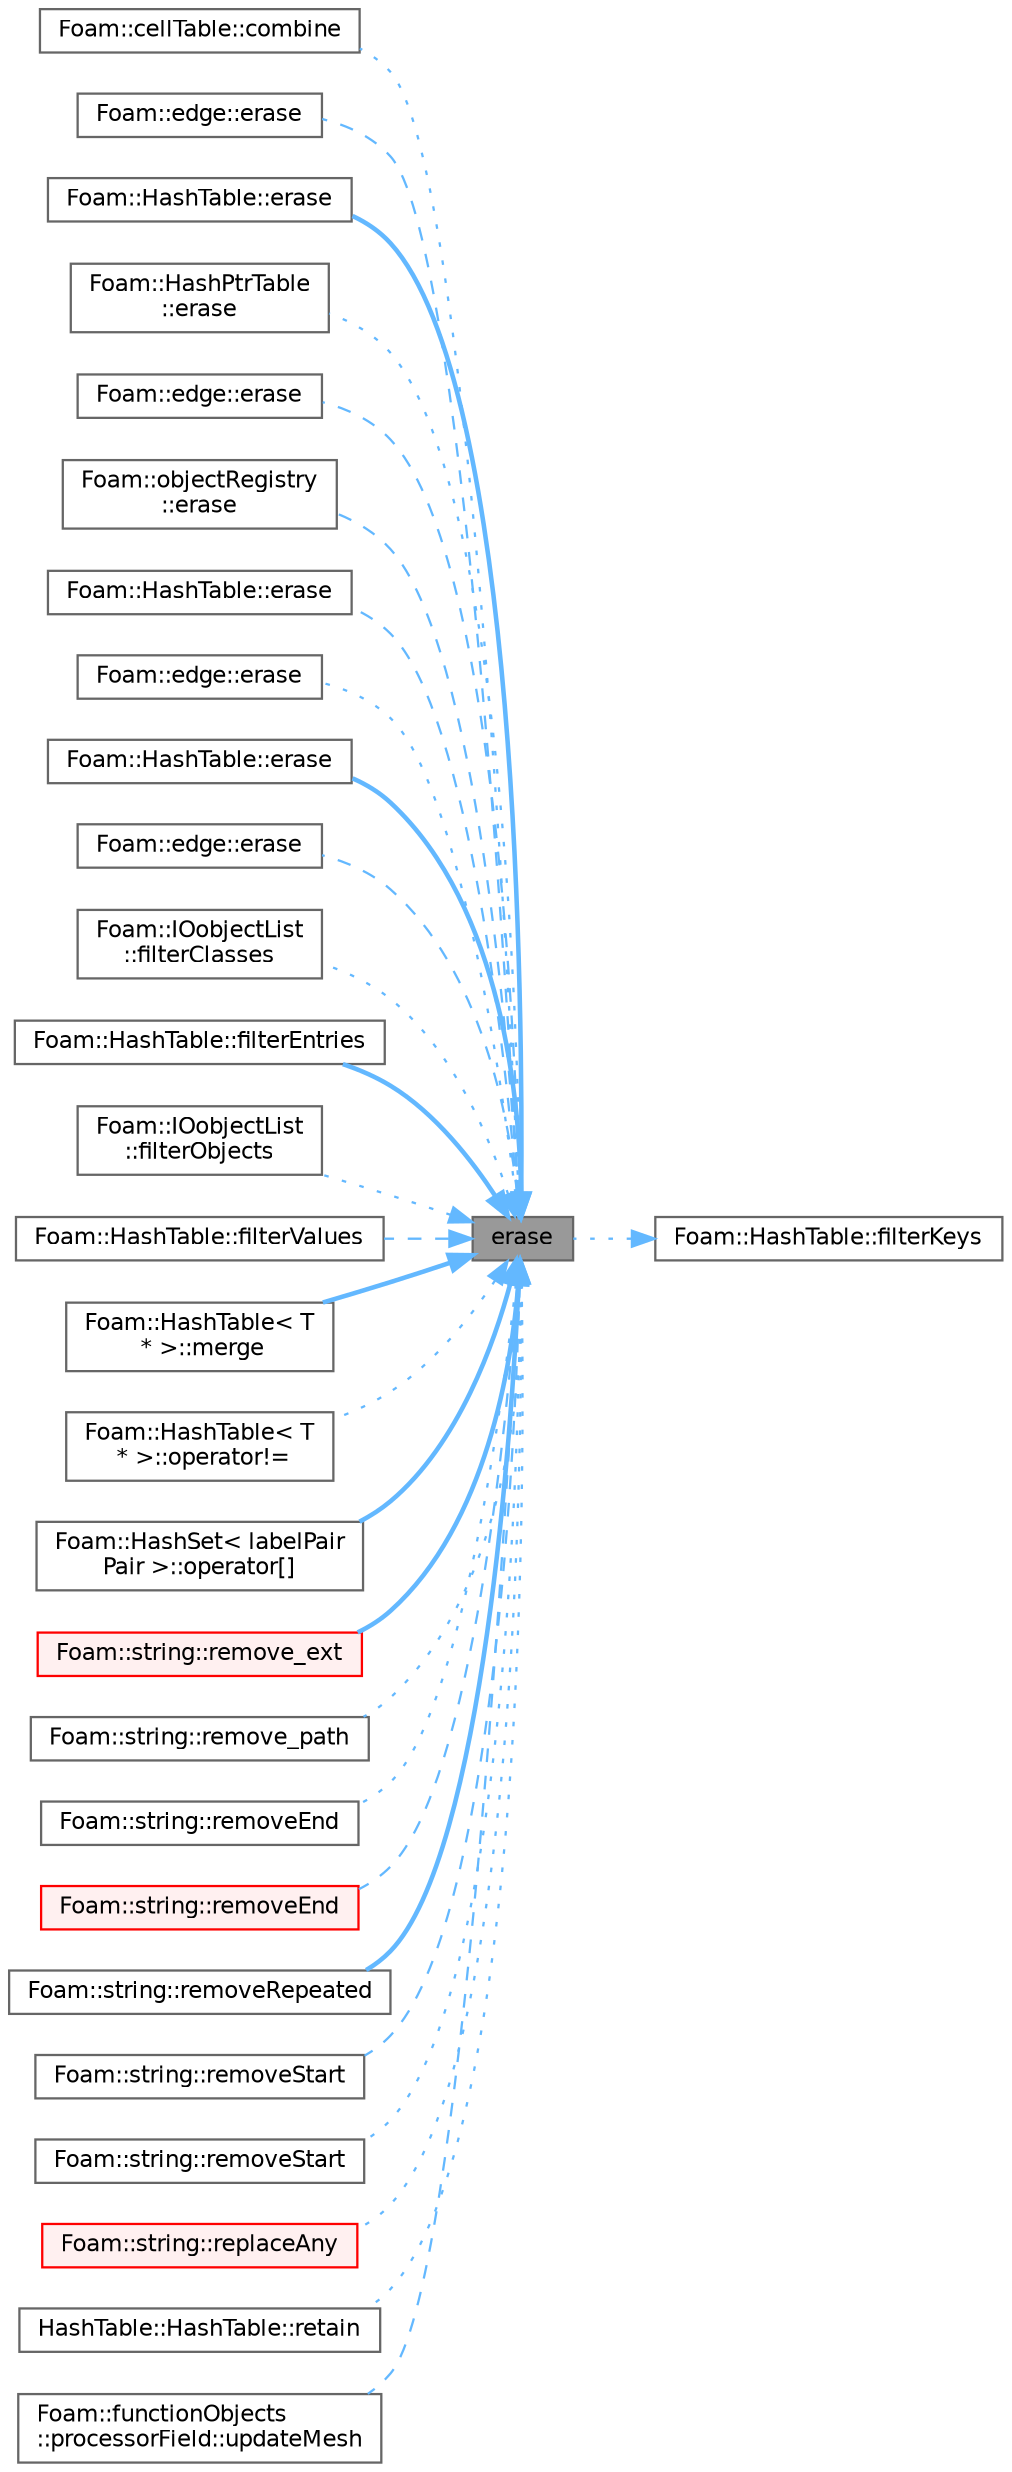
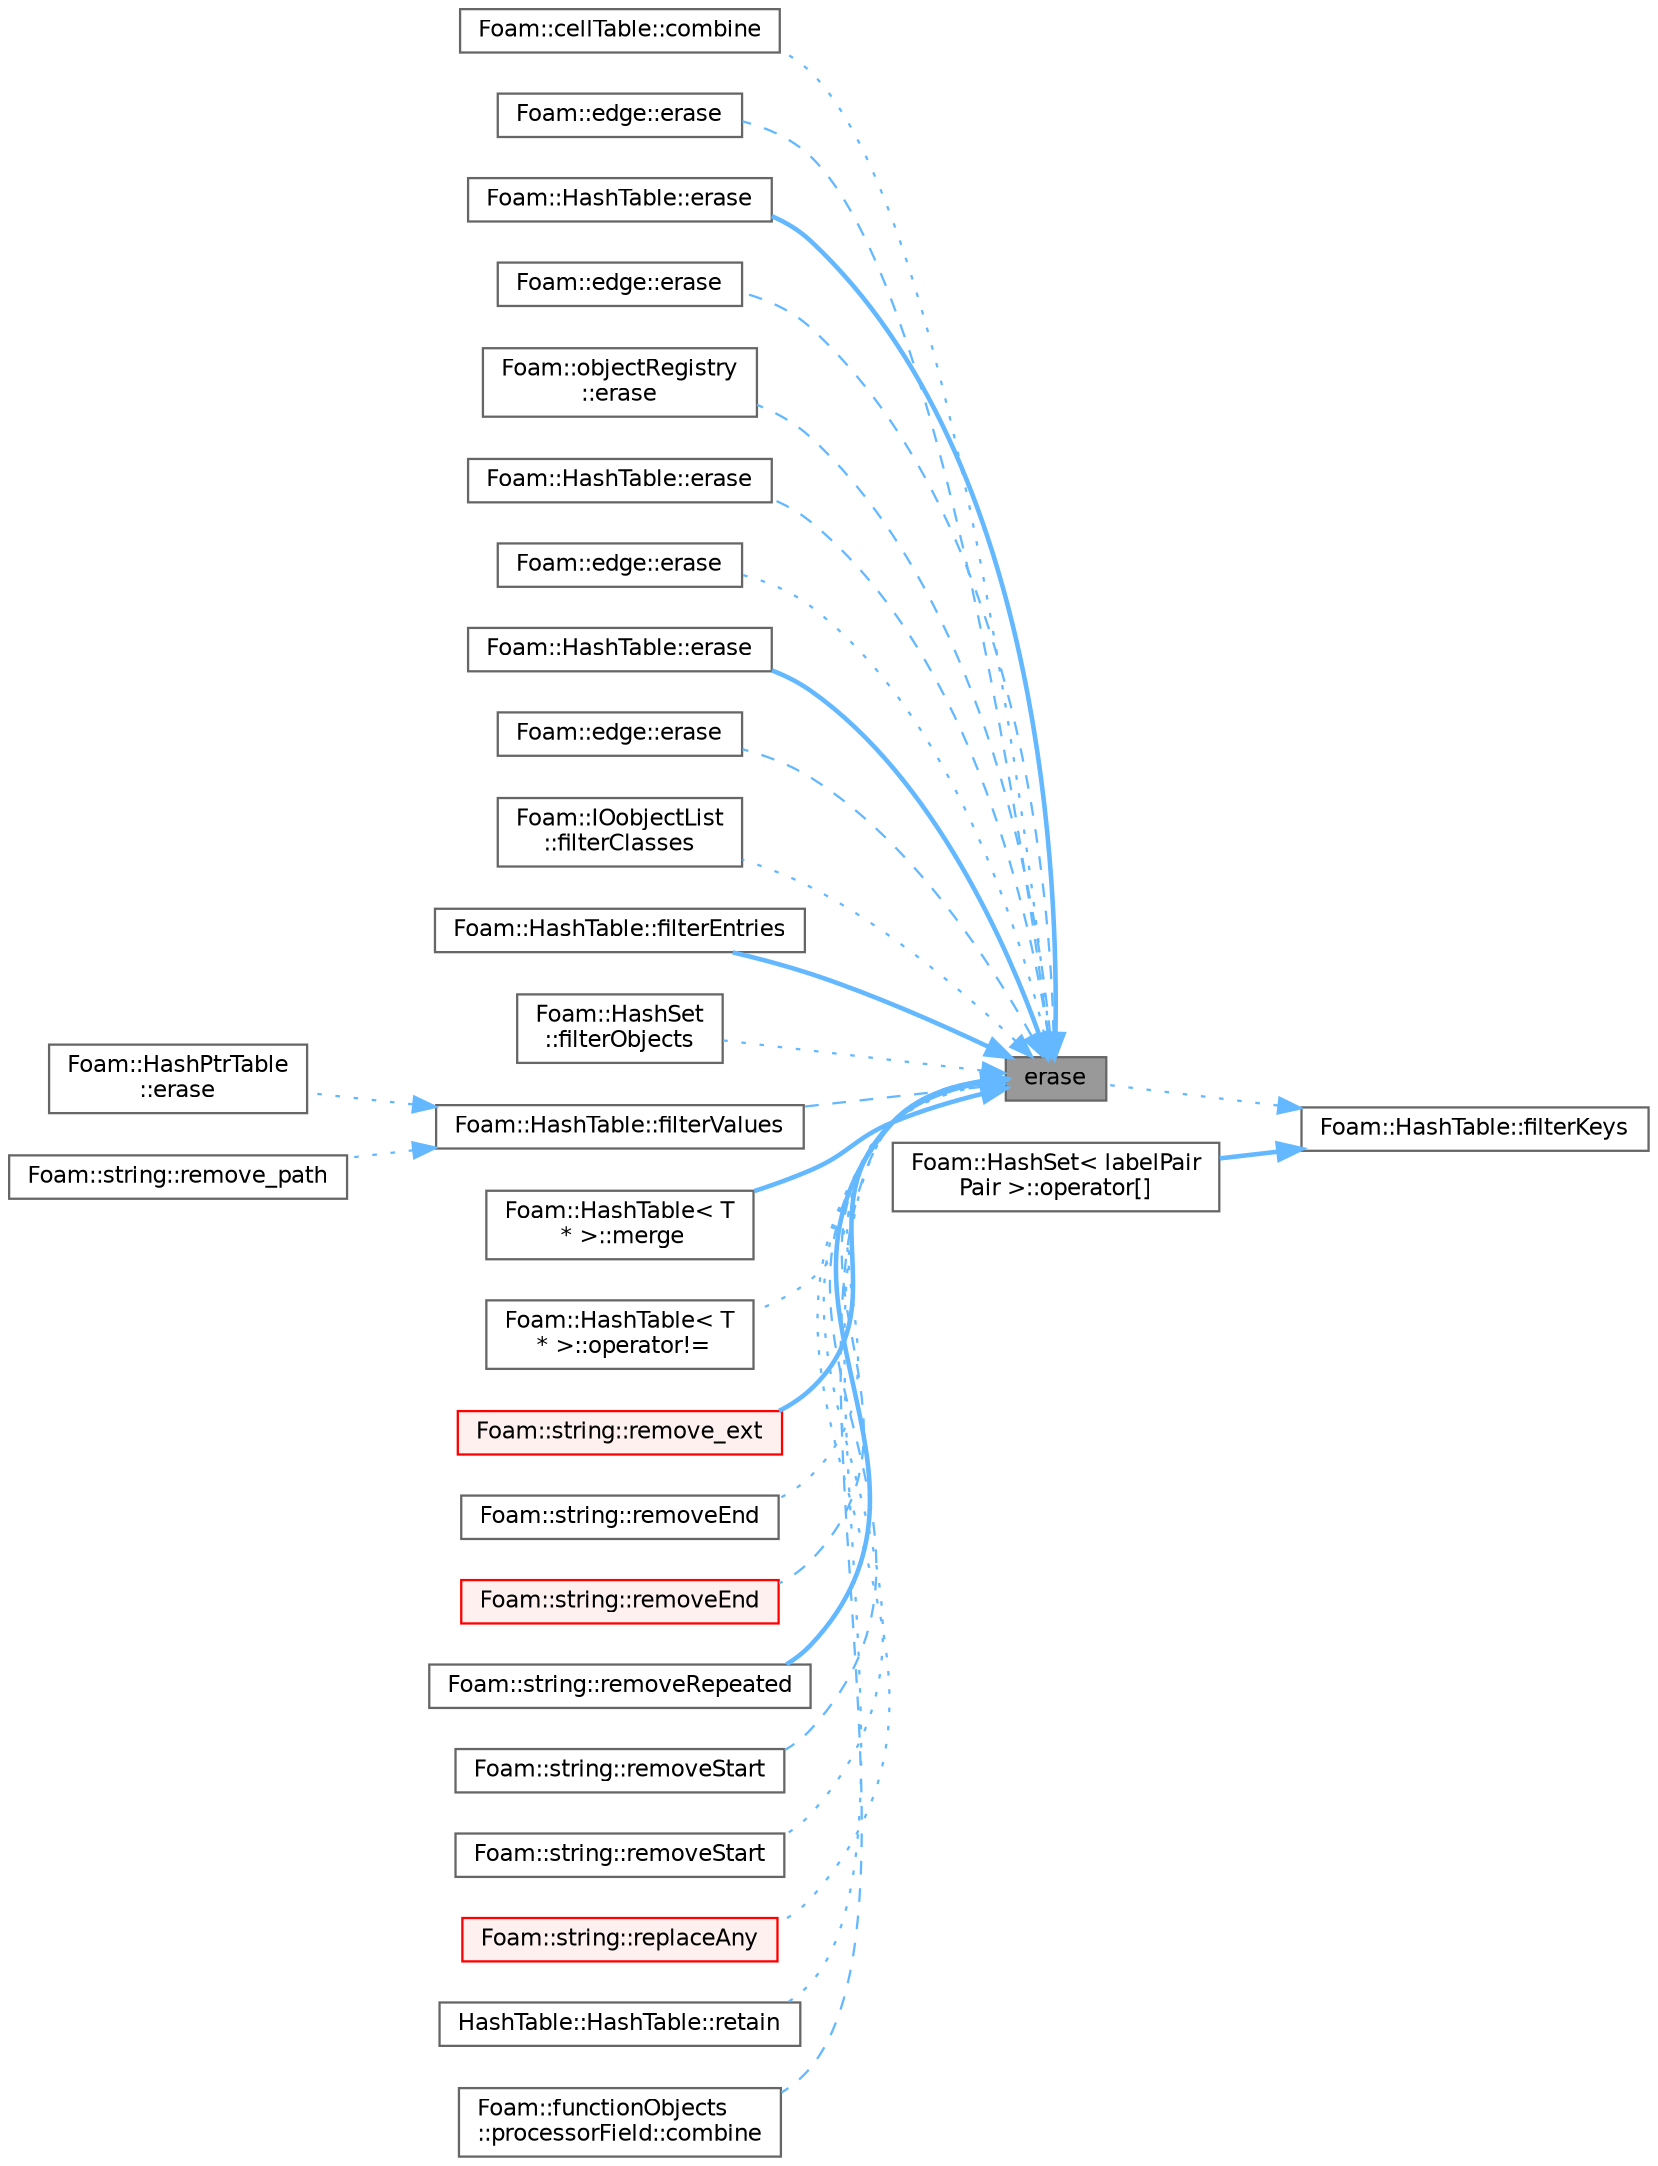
edge "Foam::HashPtrTable ::erase" -> "erase": now "Foam::HashPtrTable ::erase" -> "Foam::HashTable::filterValues"
node "Foam::IOobjectList ::filterObjects": label "Foam::IOobjectList ::filterObjects" -> "Foam::HashSet ::filterObjects"
edge "Foam::HashSet< labelPair Pair >::operator[]" -> "erase": now "Foam::HashSet< labelPair Pair >::operator[]" -> "Foam::HashTable::filterKeys"
edge "Foam::string::remove_path" -> "erase": now "Foam::string::remove_path" -> "Foam::HashTable::filterValues"
node "Foam::functionObjects ::processorField::updateMesh": label "Foam::functionObjects ::processorField::updateMesh" -> "Foam::functionObjects ::processorField::combine"
